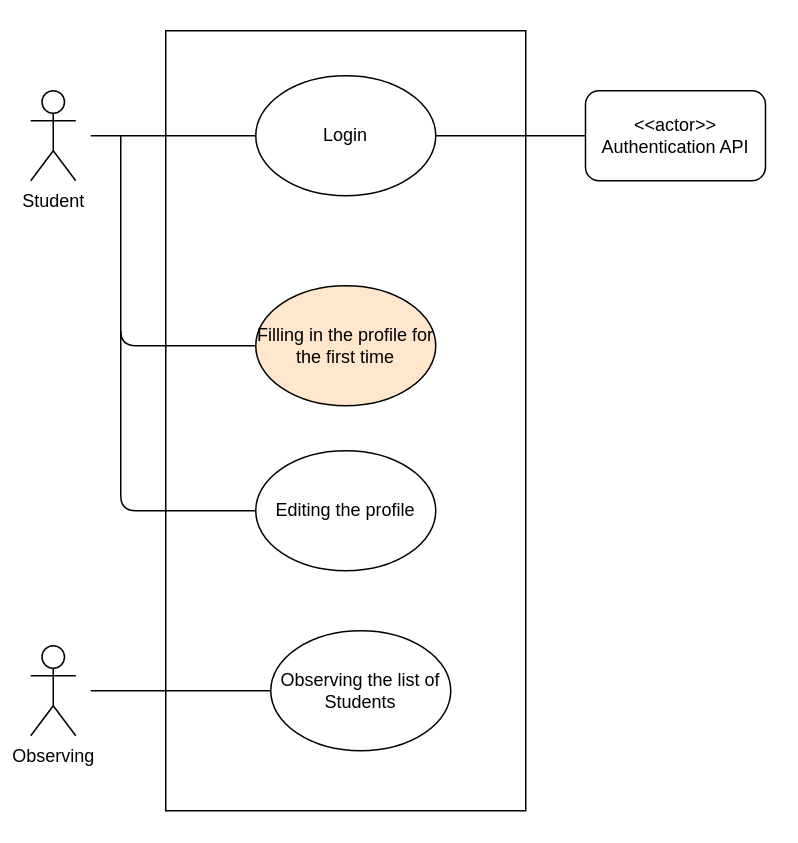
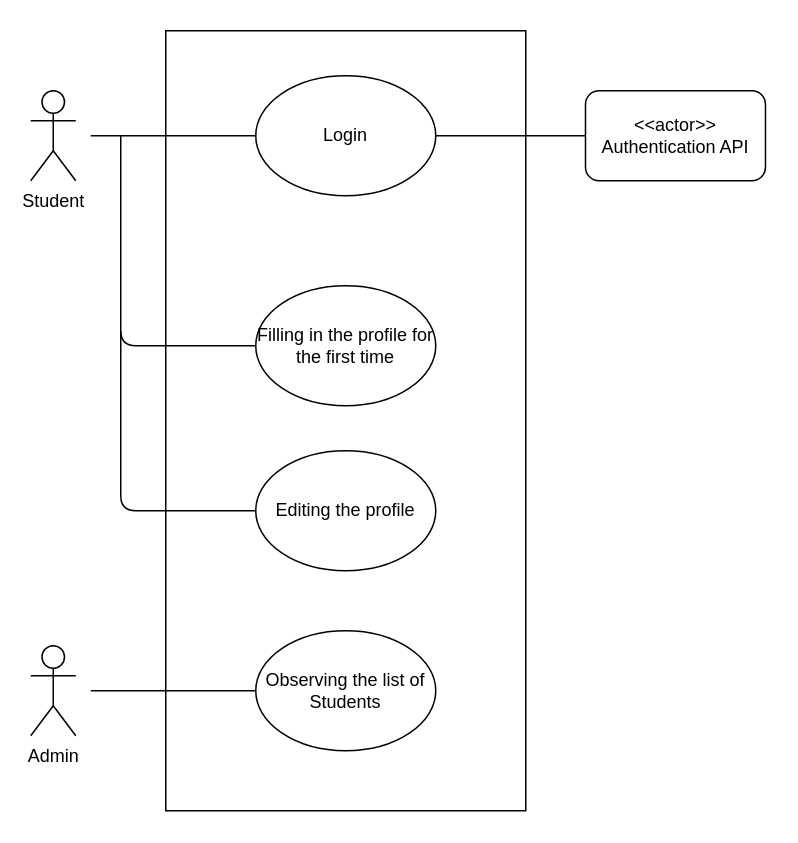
node "Filling in the profile for the first time": fillcolor #ffe6cc -> #ffffff
node "Observing the list of Students": moved (361, 691) -> (346, 691)
node "Observing": label "Observing" -> "Admin"
